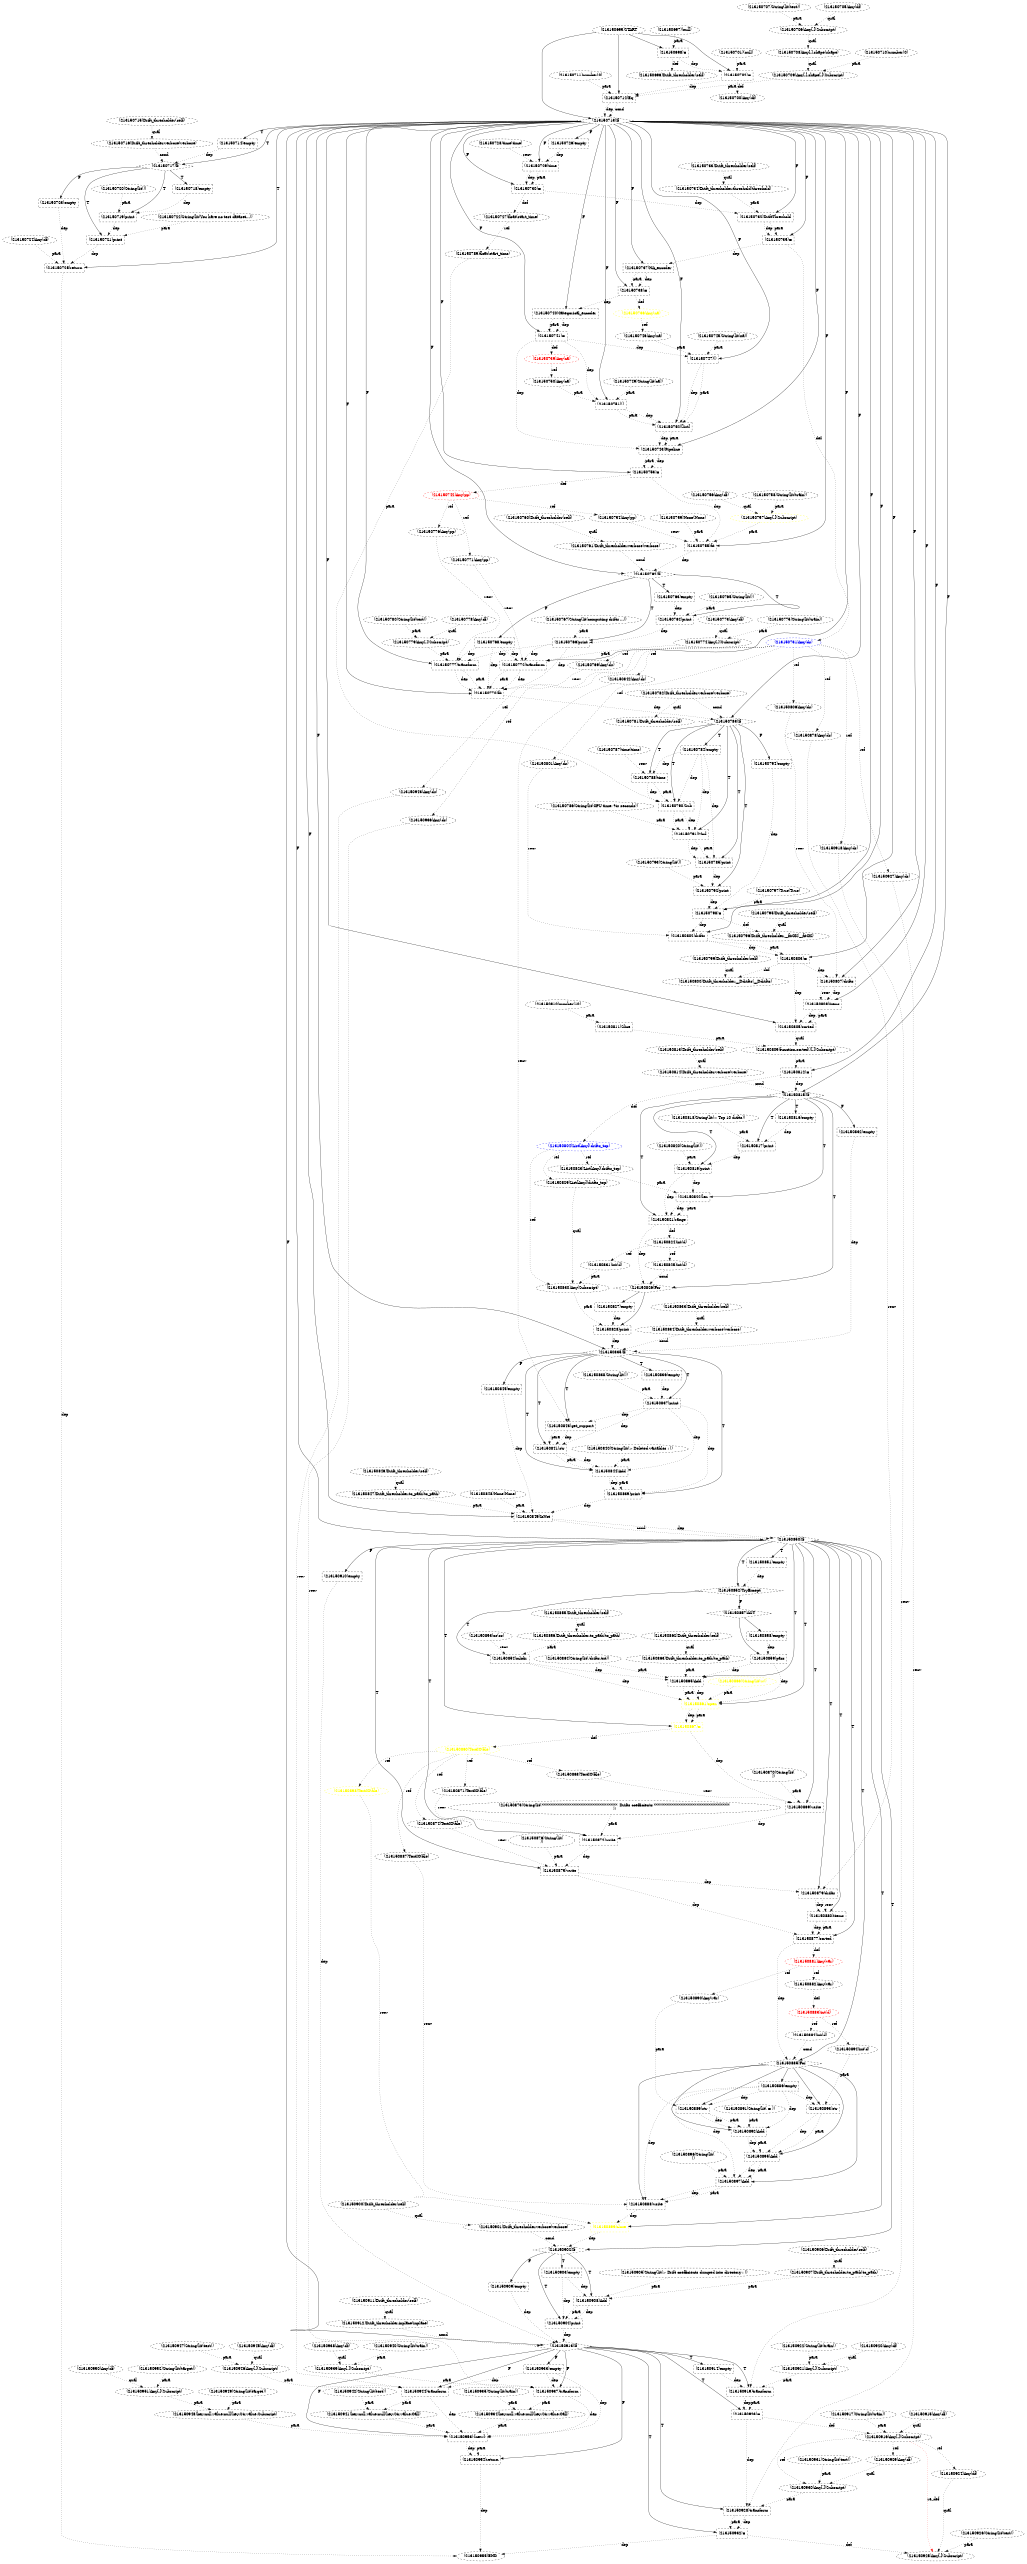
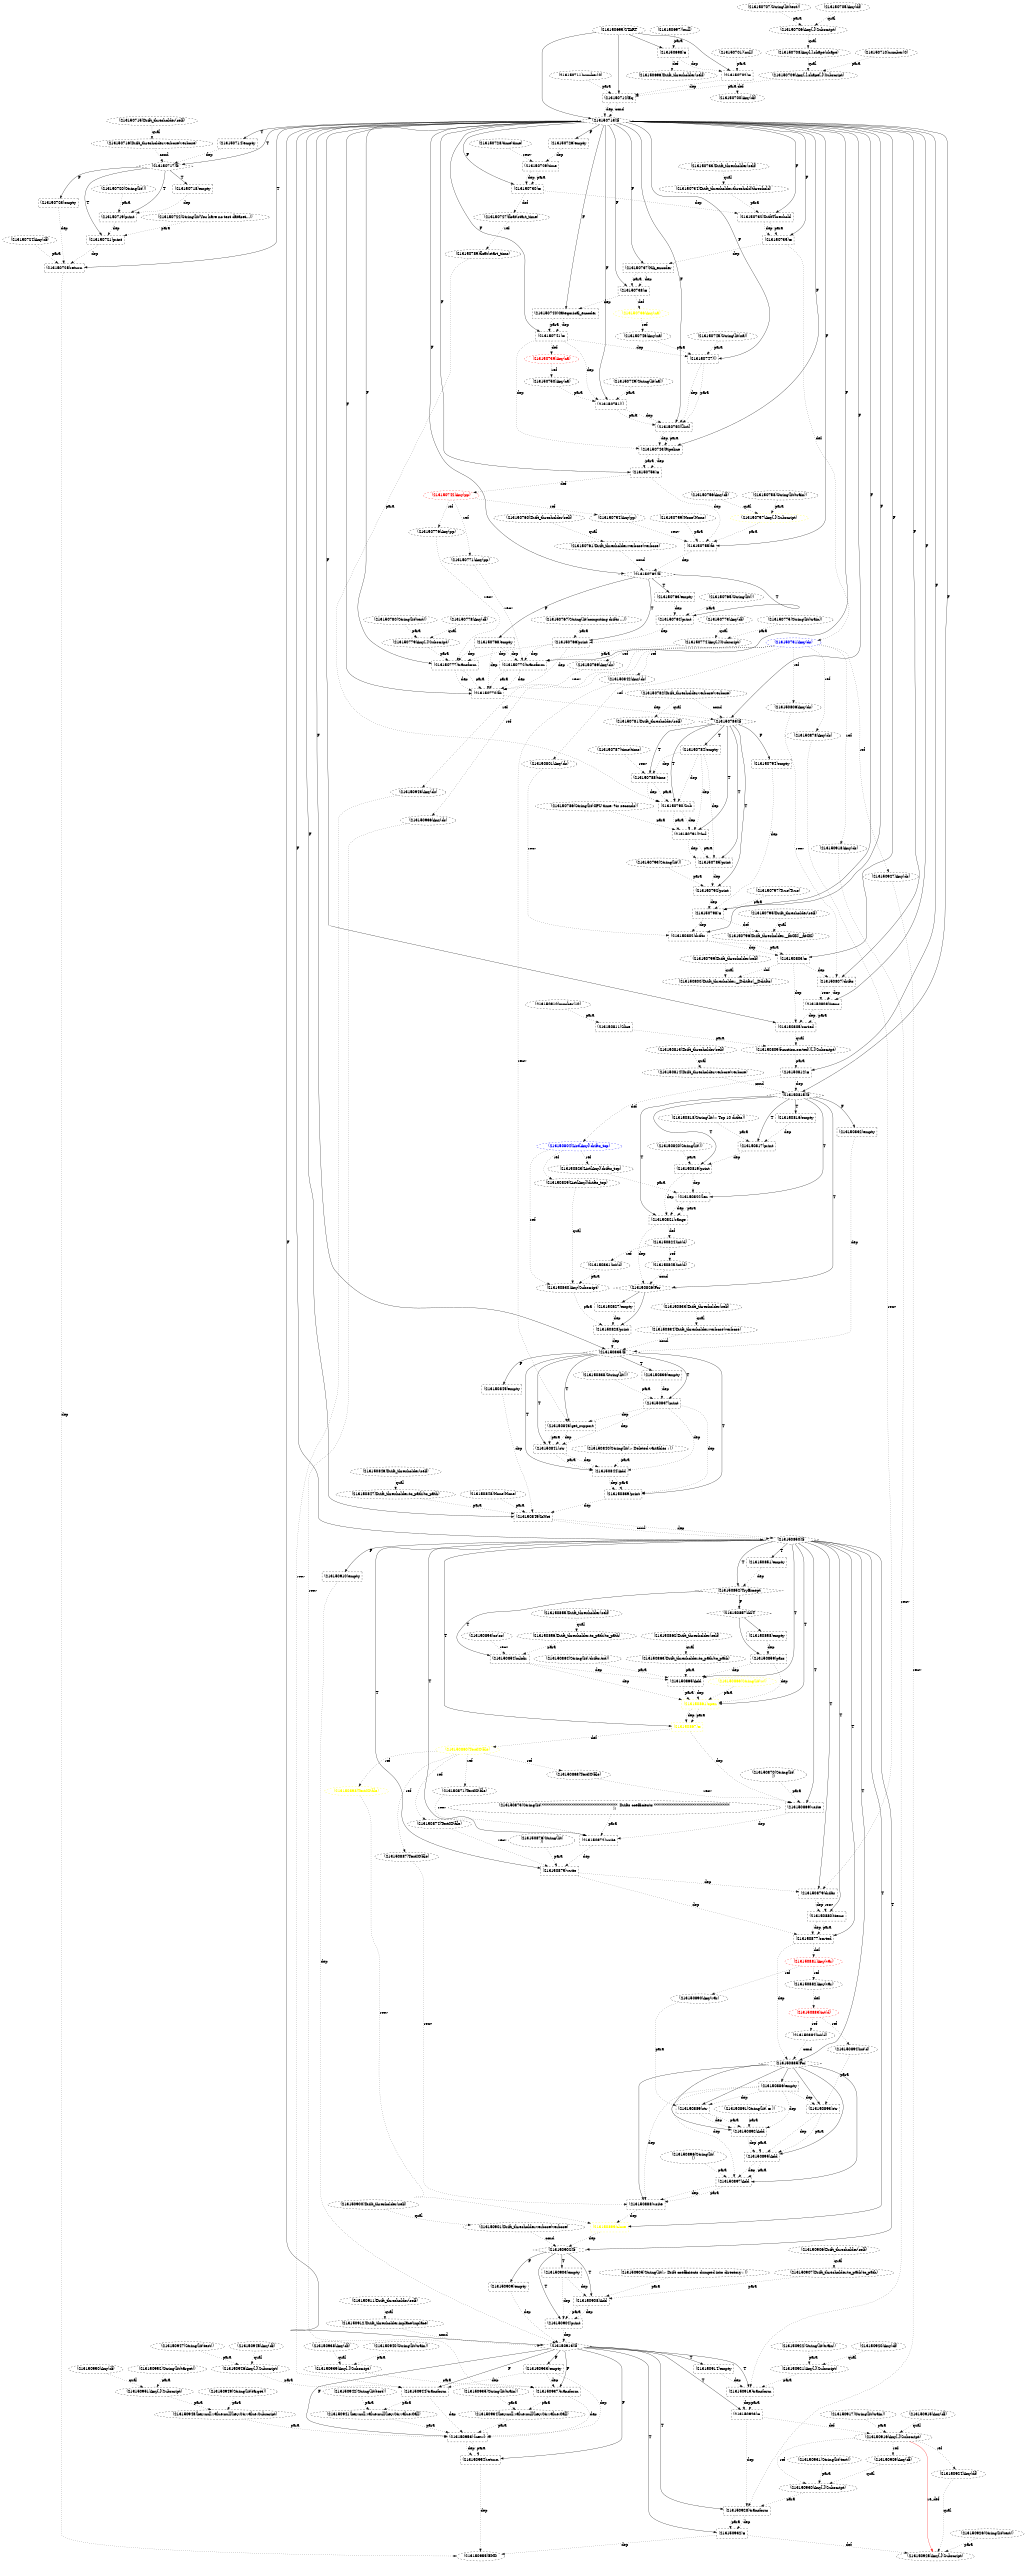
edge "(213150713)If" -> "(213150729)time": removed, label "F"
edge "(213150916)Any[.](Subscript)" -> "(213150925)Any[.](Subscript)": style dotted -> solid
